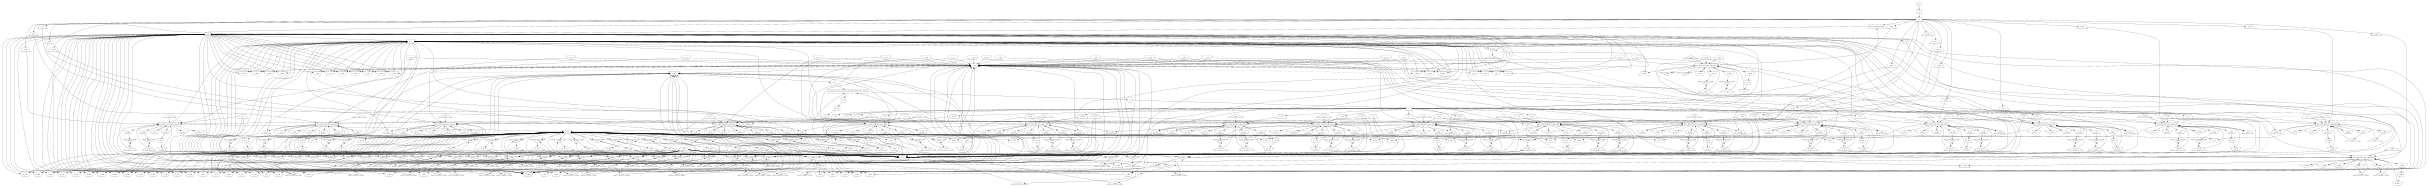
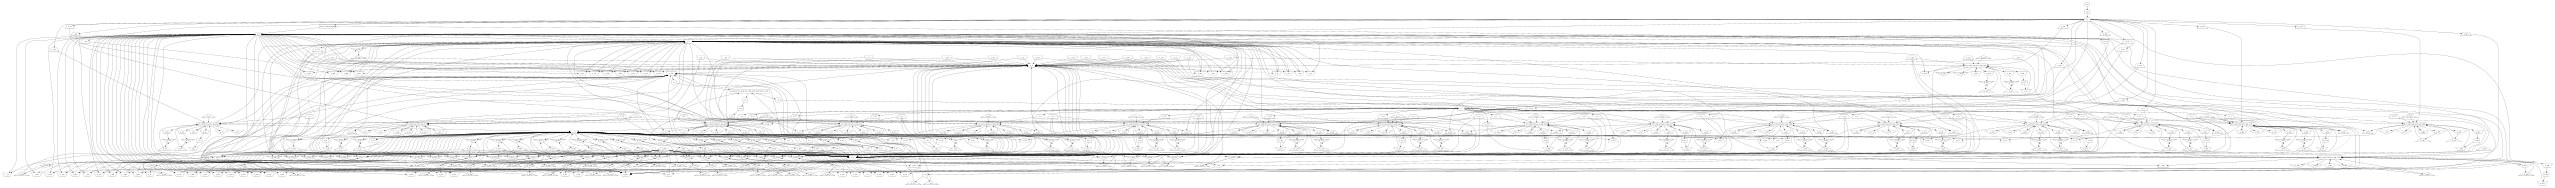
node "e_60": added
